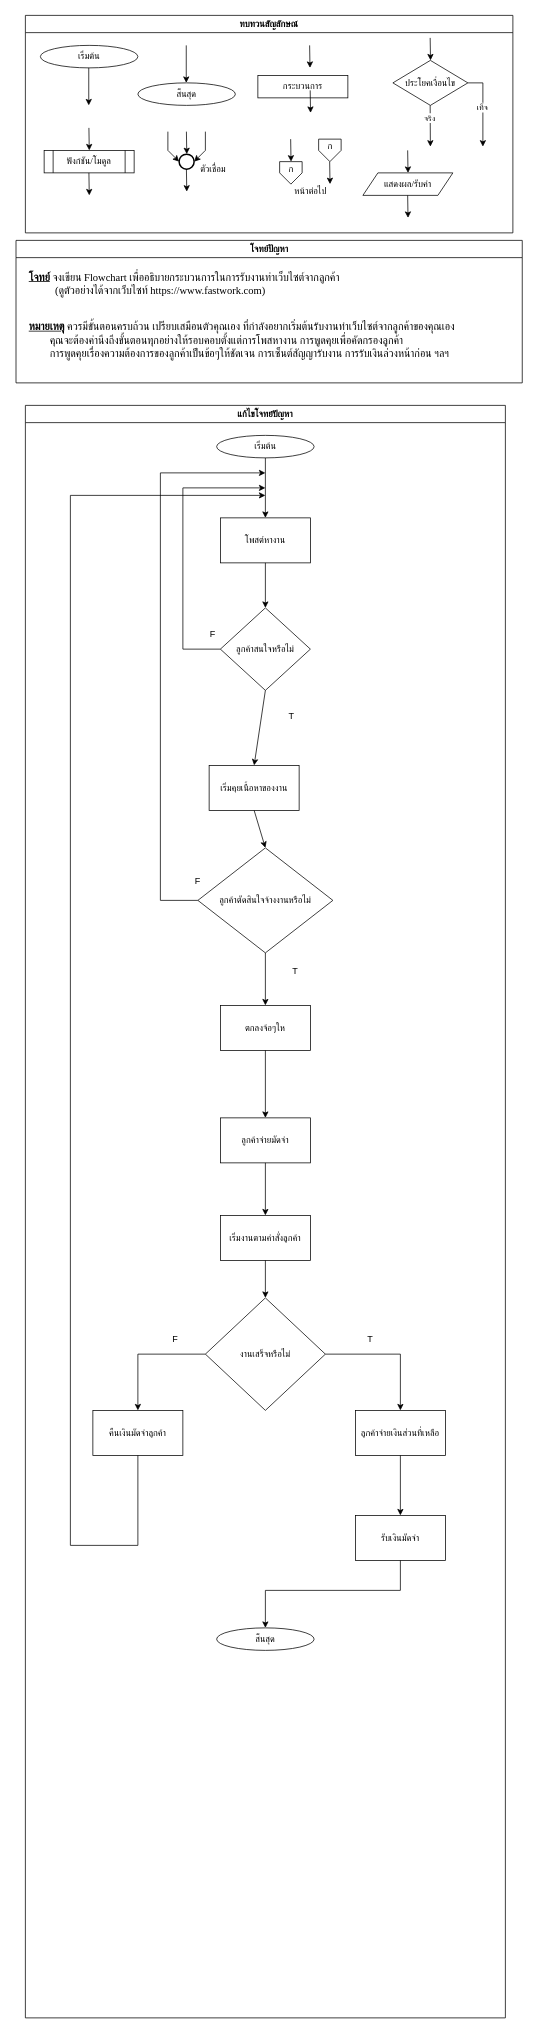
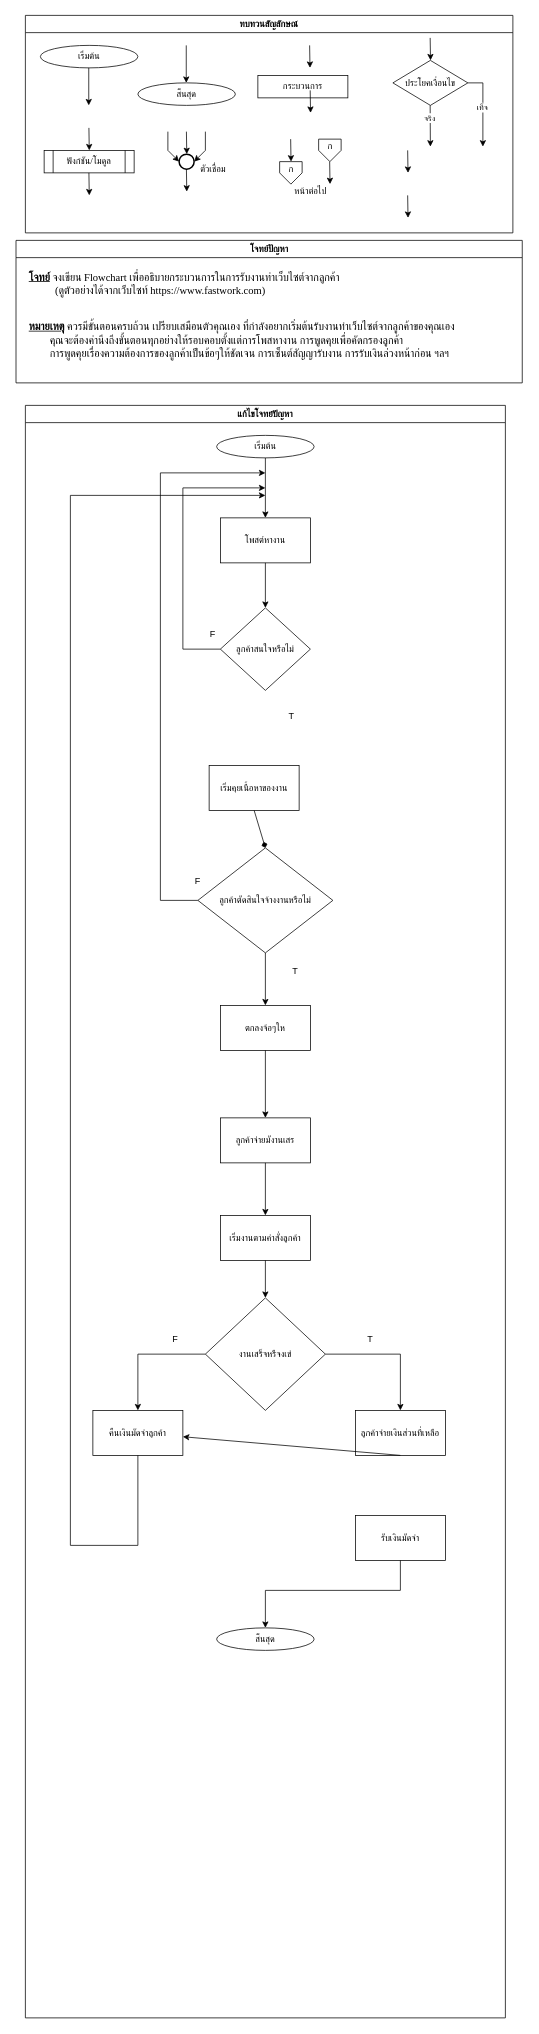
node "แสดงผล/รับค่า": removed
edge "ลูกค้าสนใจหรือไม่" -> "เริ่มคุยเนื้อหาของงาน": removed
edge "เริ่มคุยเนื้อหาของงาน" -> "ลูกค้าตัดสินใจจ้างงานหรือไม่": arrowhead classic -> diamond
node "ลูกค้าจ่ายมัดจำ": label "ลูกค้าจ่ายมัดจำ" -> "ลูกค้าจ่ายมังานเสร"
node "งานเสร็จหรือไม่": label "งานเสร็จหรือไม่" -> "งานเสร็จหรืจงเข่"
edge "ลูกค้าจ่ายเงินส่วนที่เหลือ" -> "รับเงินมัดจำ": now "ลูกค้าจ่ายเงินส่วนที่เหลือ" -> "คืนเงินมัดจำลูกค้า"
